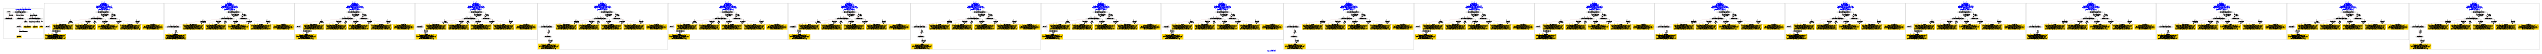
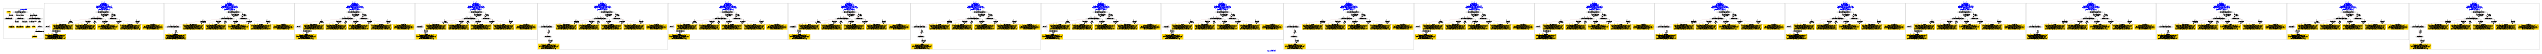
cluster "1-correct biographicalInformation": label "1-correct biographicalInformation" -> "1-correct model"
node "VIDEO": fillcolor lightgray -> gold
node "IMAGESRC": added
